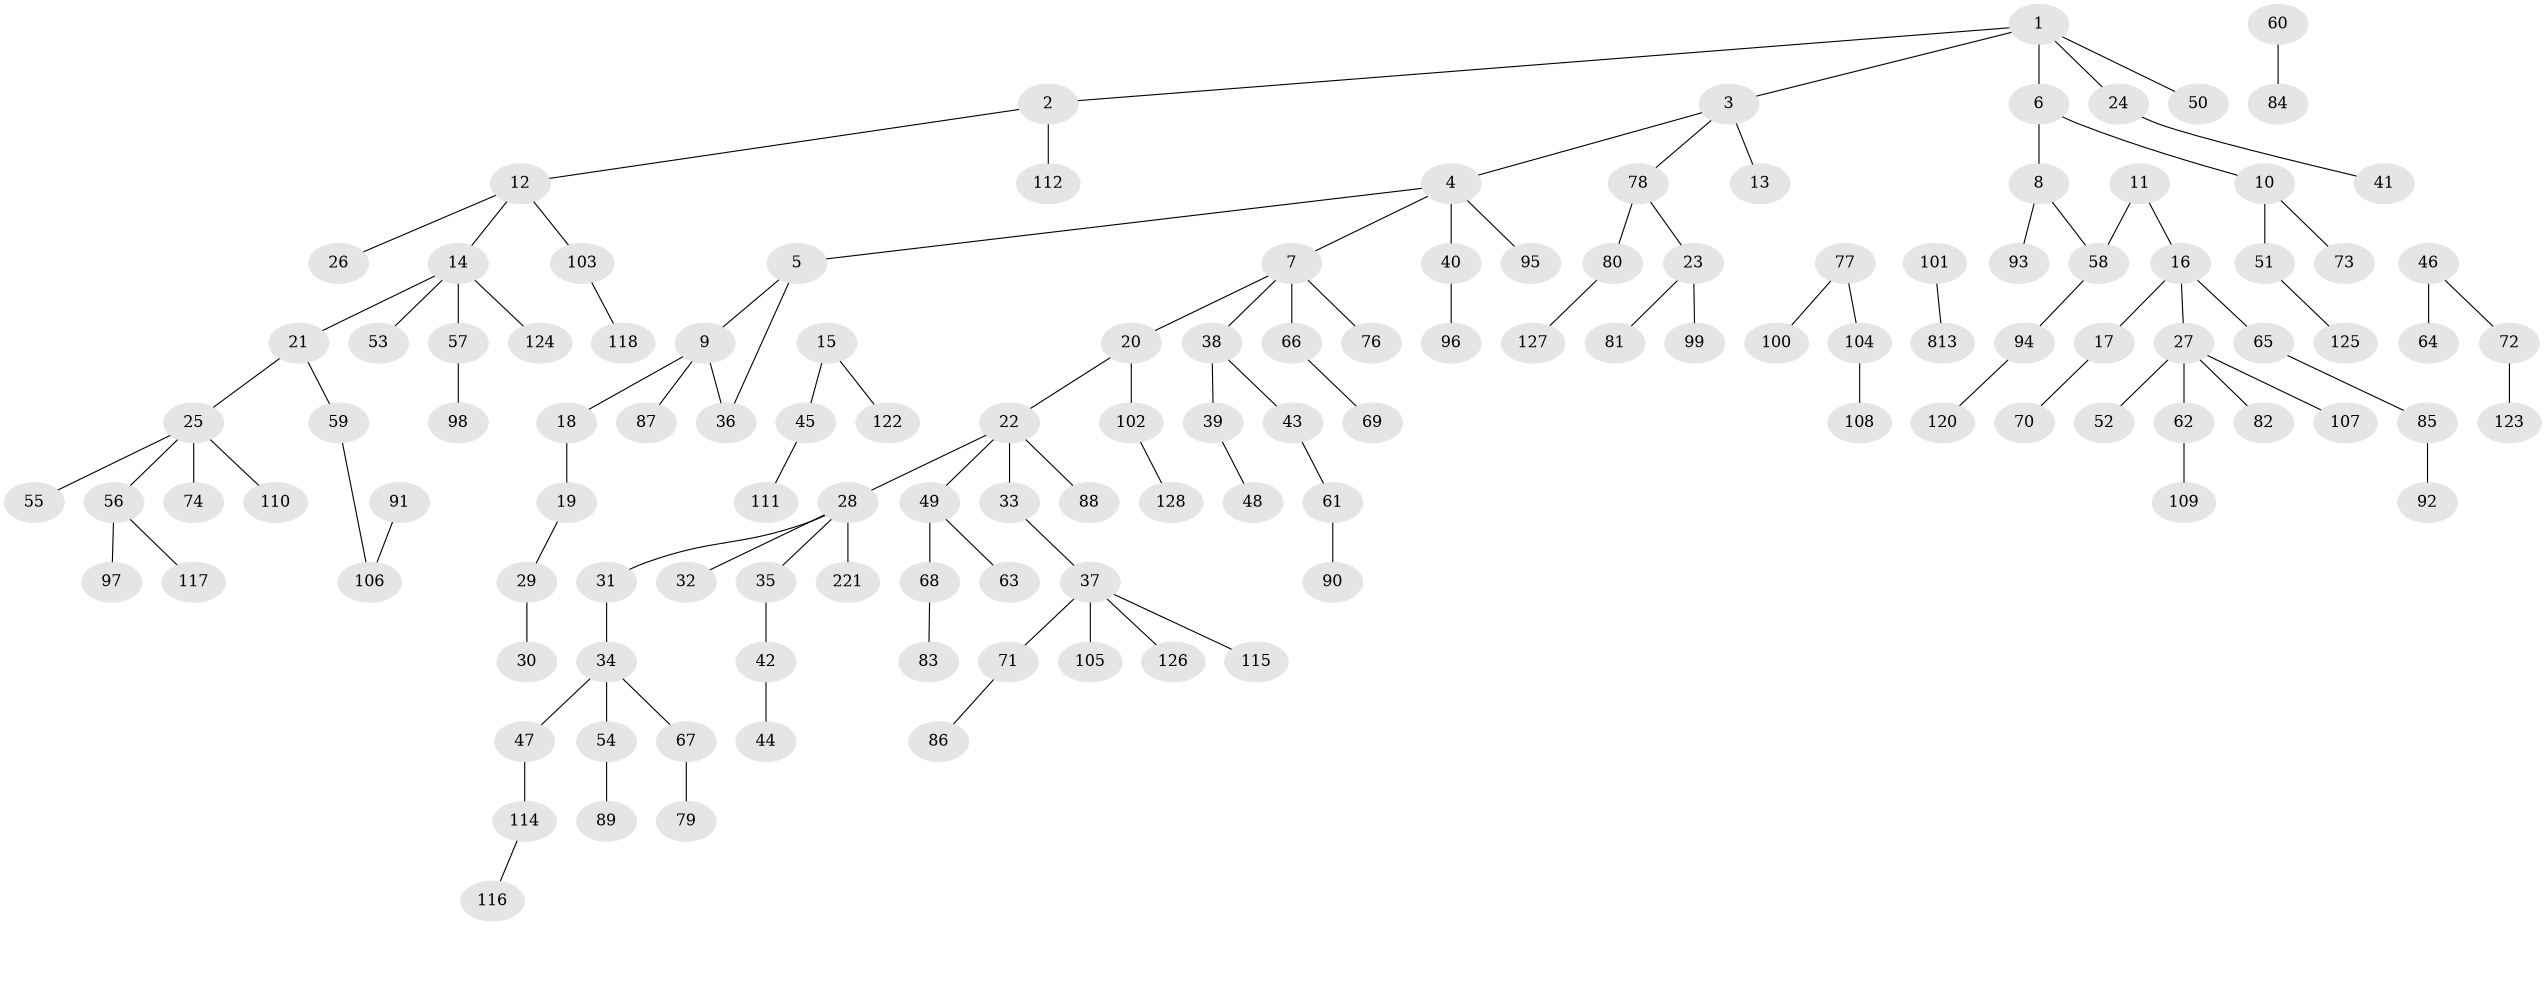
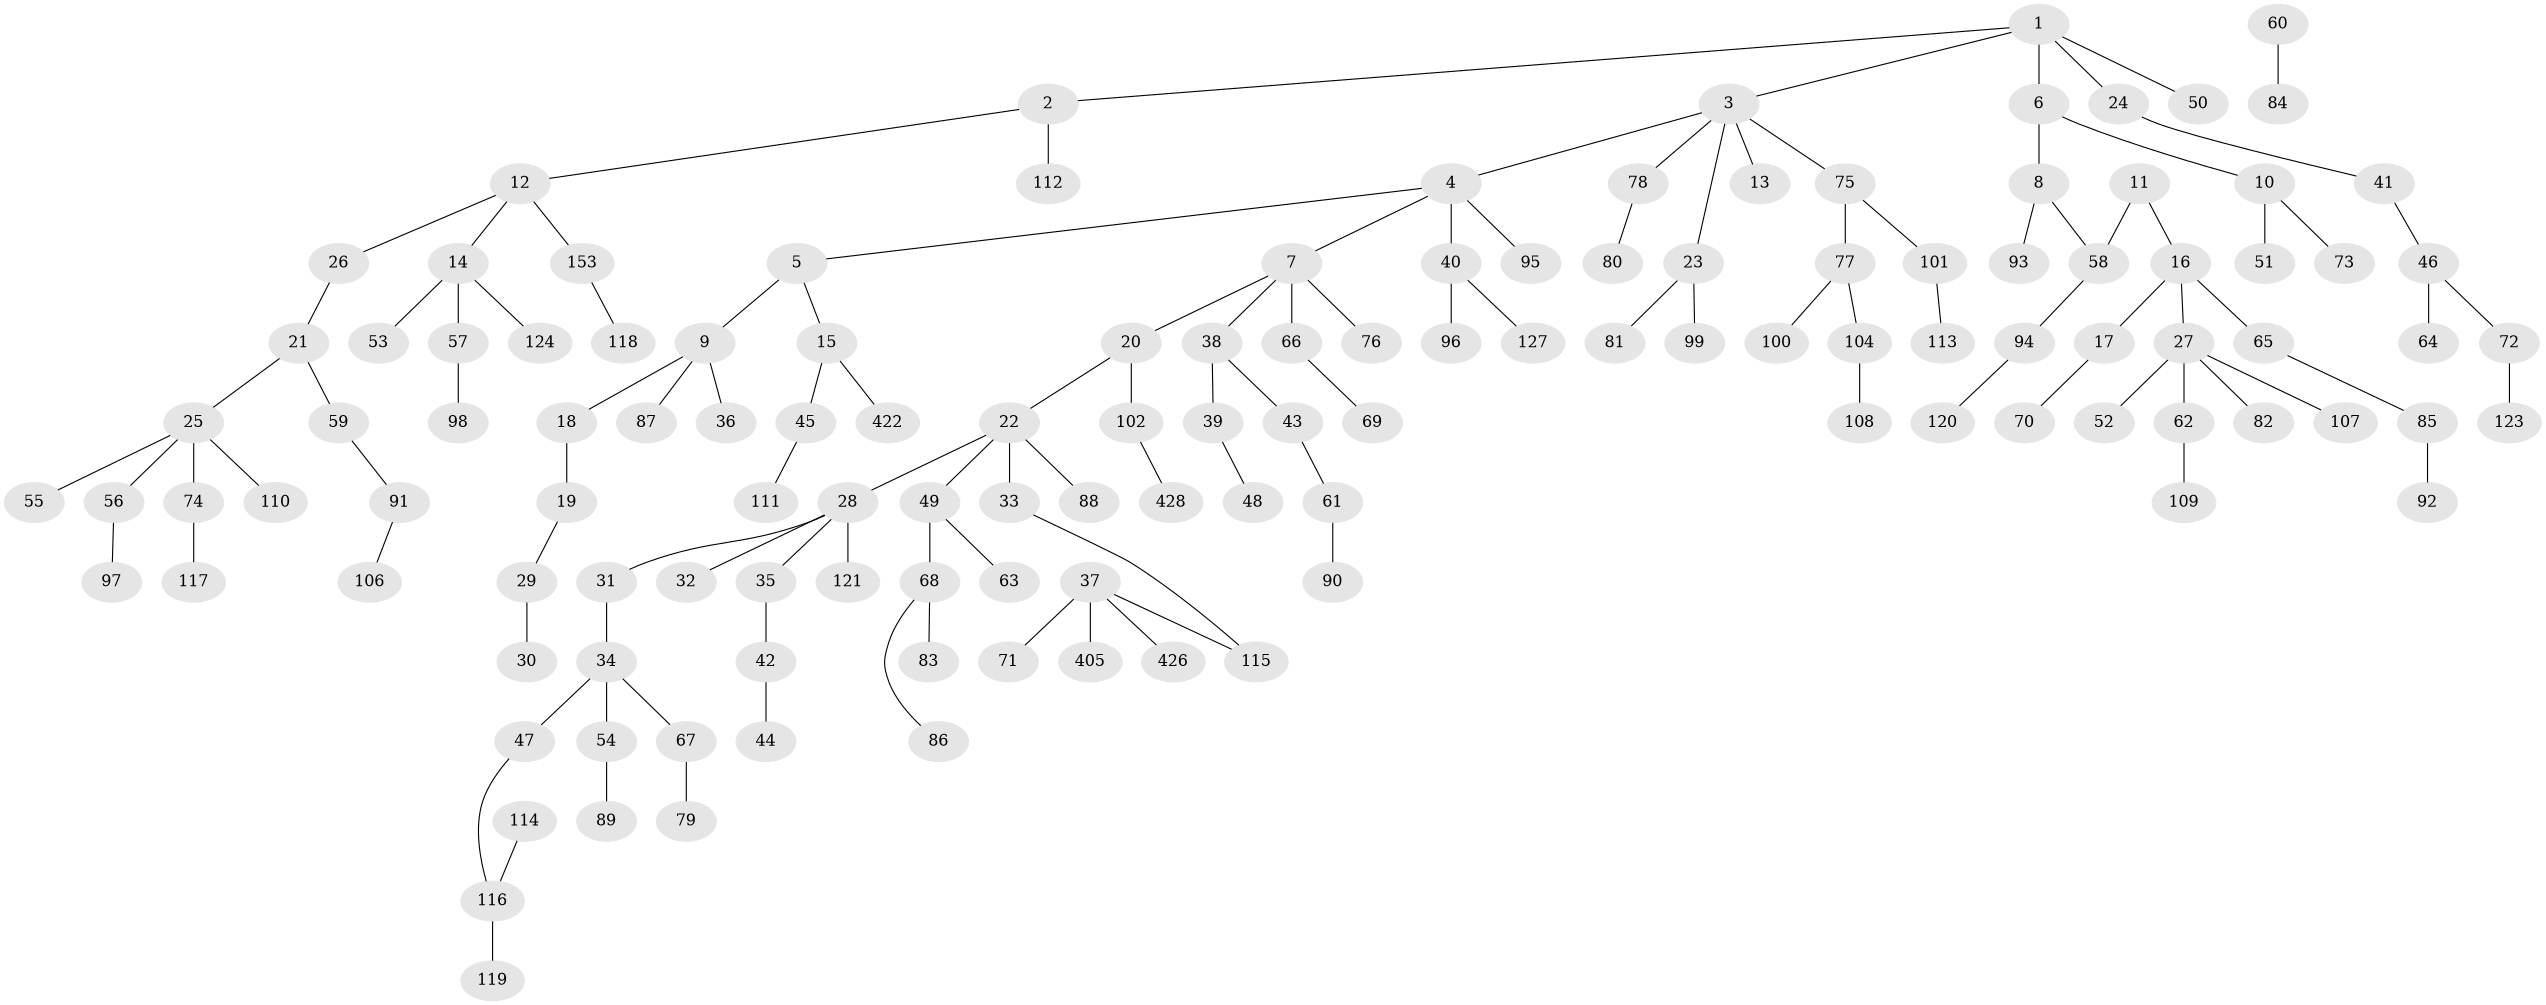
node "75": added
edge "78" -- "23": now "3" -- "23"
edge "41" -- "46": added
node "103": label "103" -> "153"
edge "14" -- "21": now "26" -- "21"
edge "80" -- "127": now "40" -- "127"
edge "5" -- "36": now "5" -- "15"
node "813": label "813" -> "113"
node "125": removed
node "122": label "122" -> "422"
edge "59" -- "106": now "59" -- "91"
node "128": label "128" -> "428"
edge "56" -- "117": now "74" -- "117"
edge "33" -- "37": now "33" -- "115"
node "221": label "221" -> "121"
node "105": label "105" -> "405"
node "126": label "126" -> "426"
edge "71" -- "86": now "68" -- "86"
edge "47" -- "114": now "47" -- "116"
node "119": added
